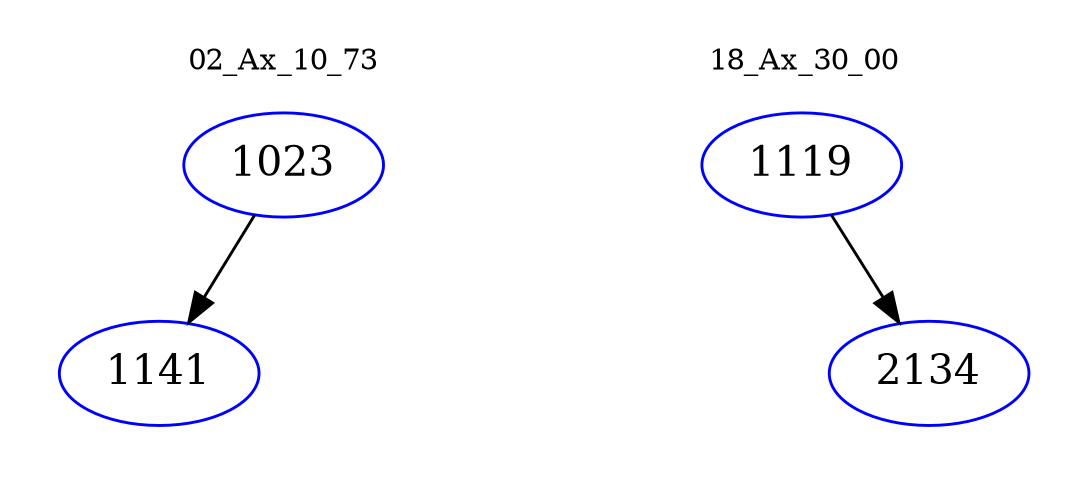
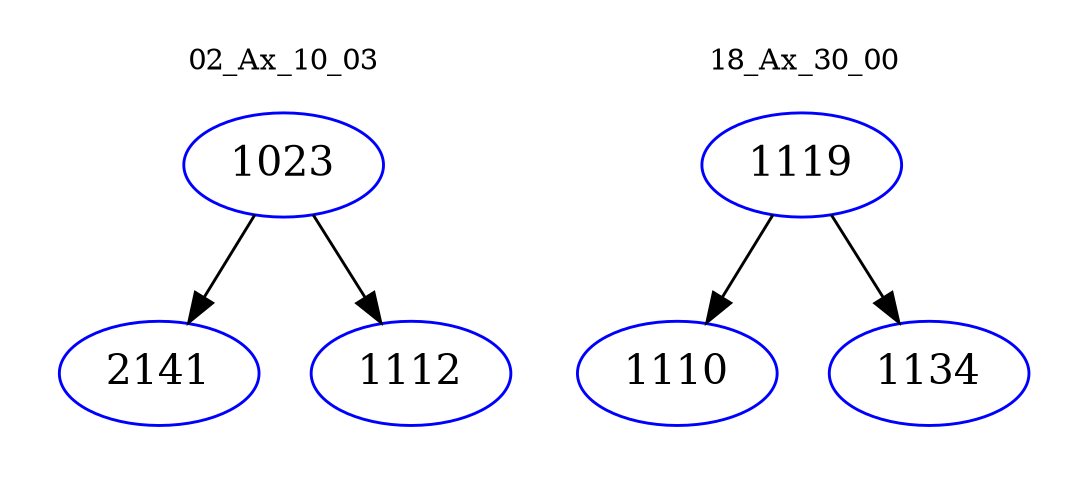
cluster "02_Ax_10_73": label "02_Ax_10_73" -> "02_Ax_10_03"
node "1141": label "1141" -> "2141"
node "1112": added
node "1110": added
node "2134": label "2134" -> "1134"
